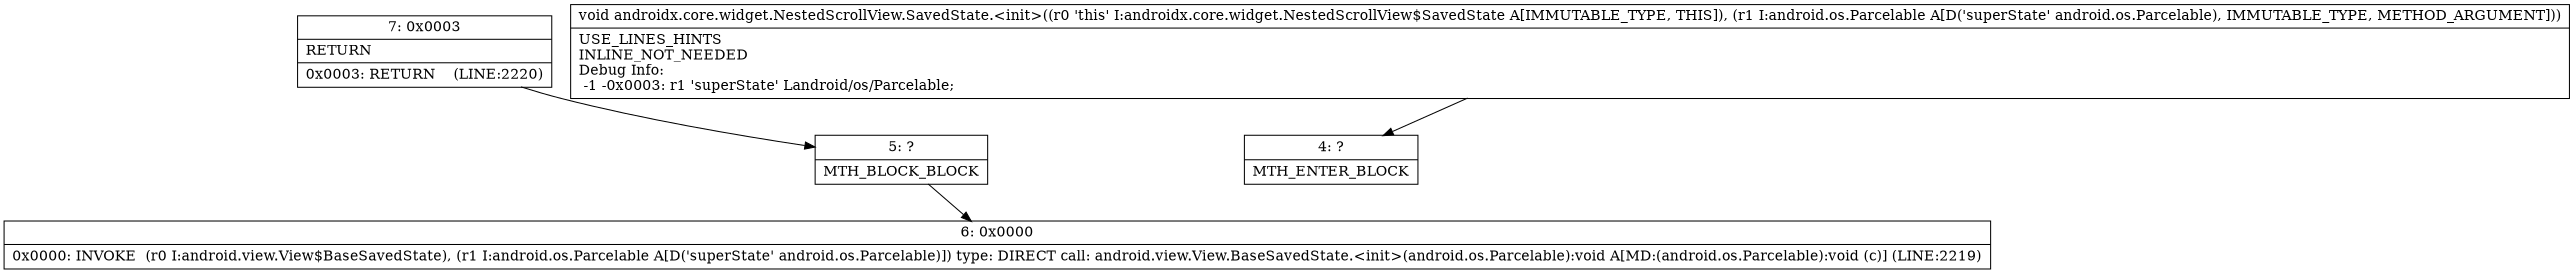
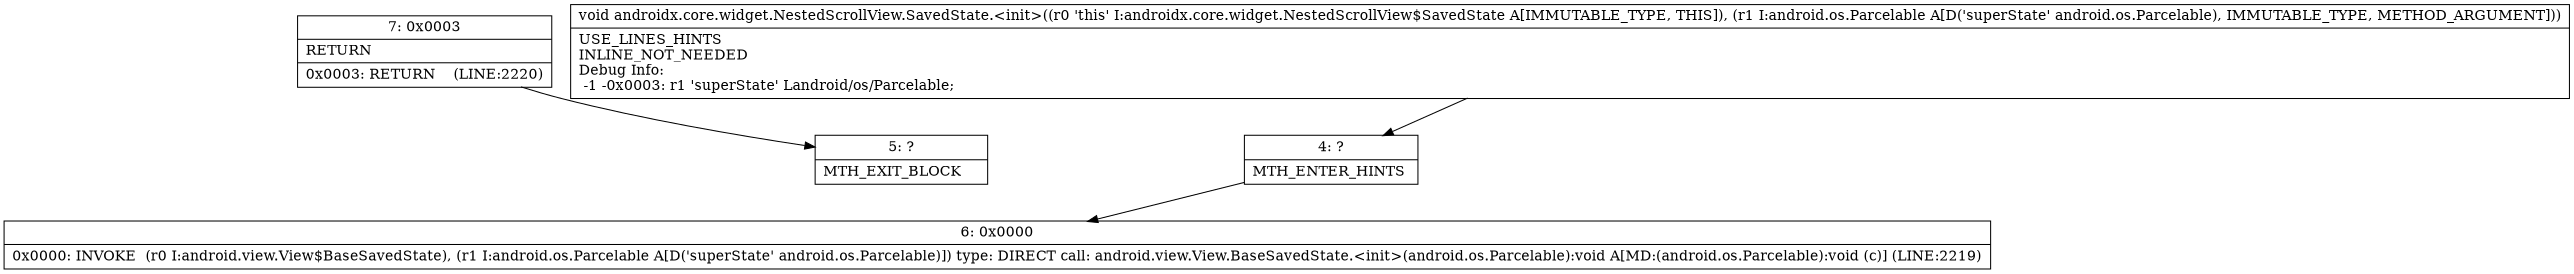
node "5: ?": text "MTH_BLOCK_BLOCK" -> "MTH_EXIT_BLOCK"
node "4: ?": text "MTH_ENTER_BLOCK" -> "MTH_ENTER_HINTS"
edge "5: ?" -> "6: 0x0000": now "4: ?" -> "6: 0x0000"
